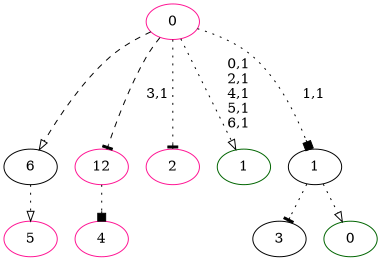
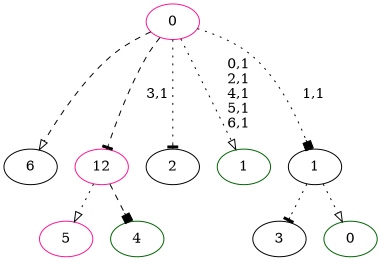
node "2": color deeppink -> black
edge "6" -> "5": now "12" -> "5"
edge "12" -> "4": style dotted -> dashed
node "4": color deeppink -> darkgreen
